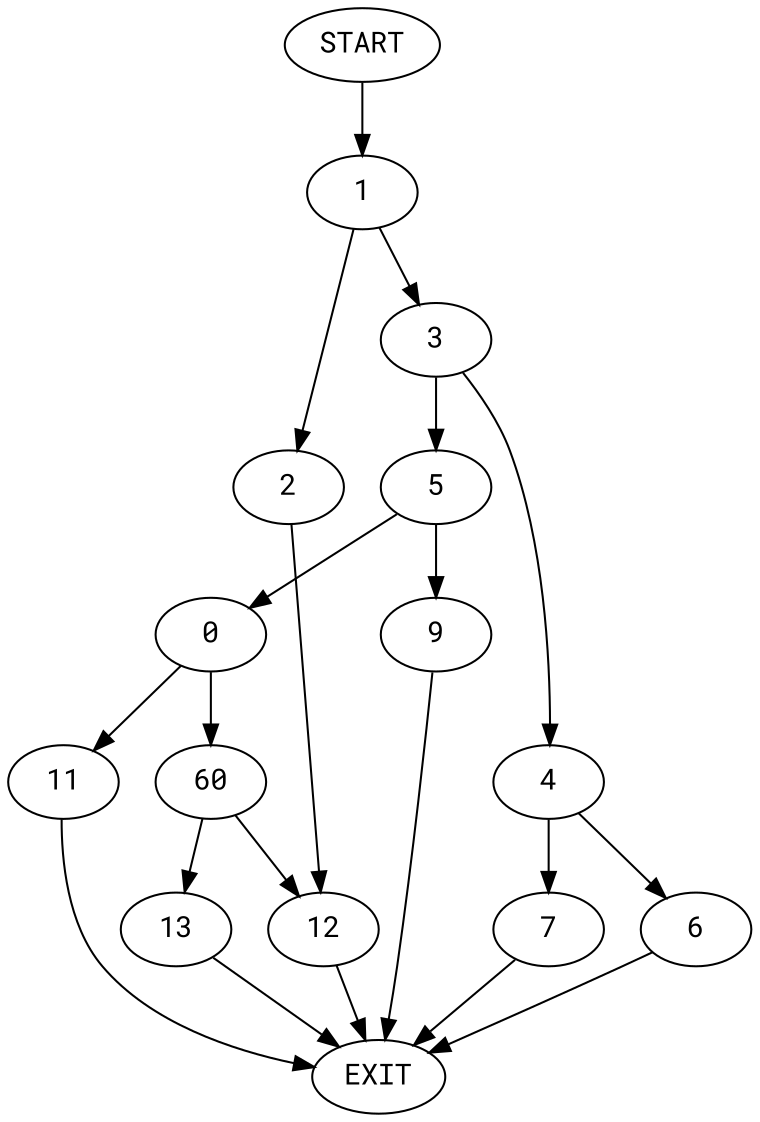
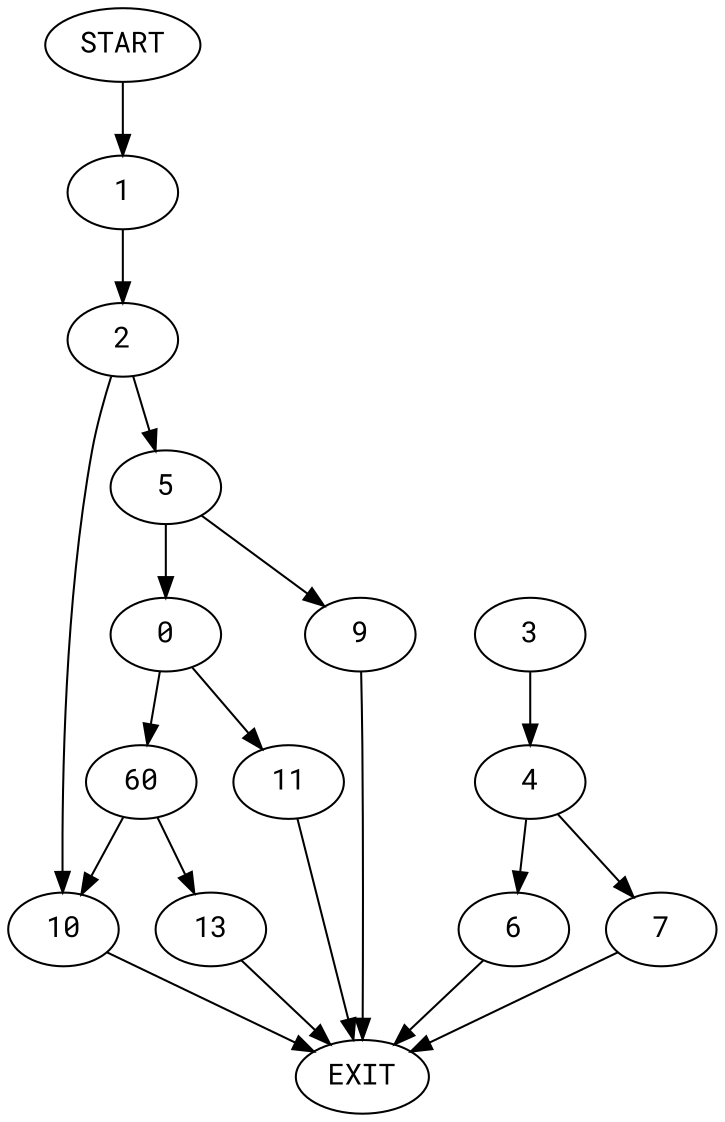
edge "1" -> "3": removed
edge "3" -> "5": now "2" -> "5"
node "12": label "12" -> "10"
